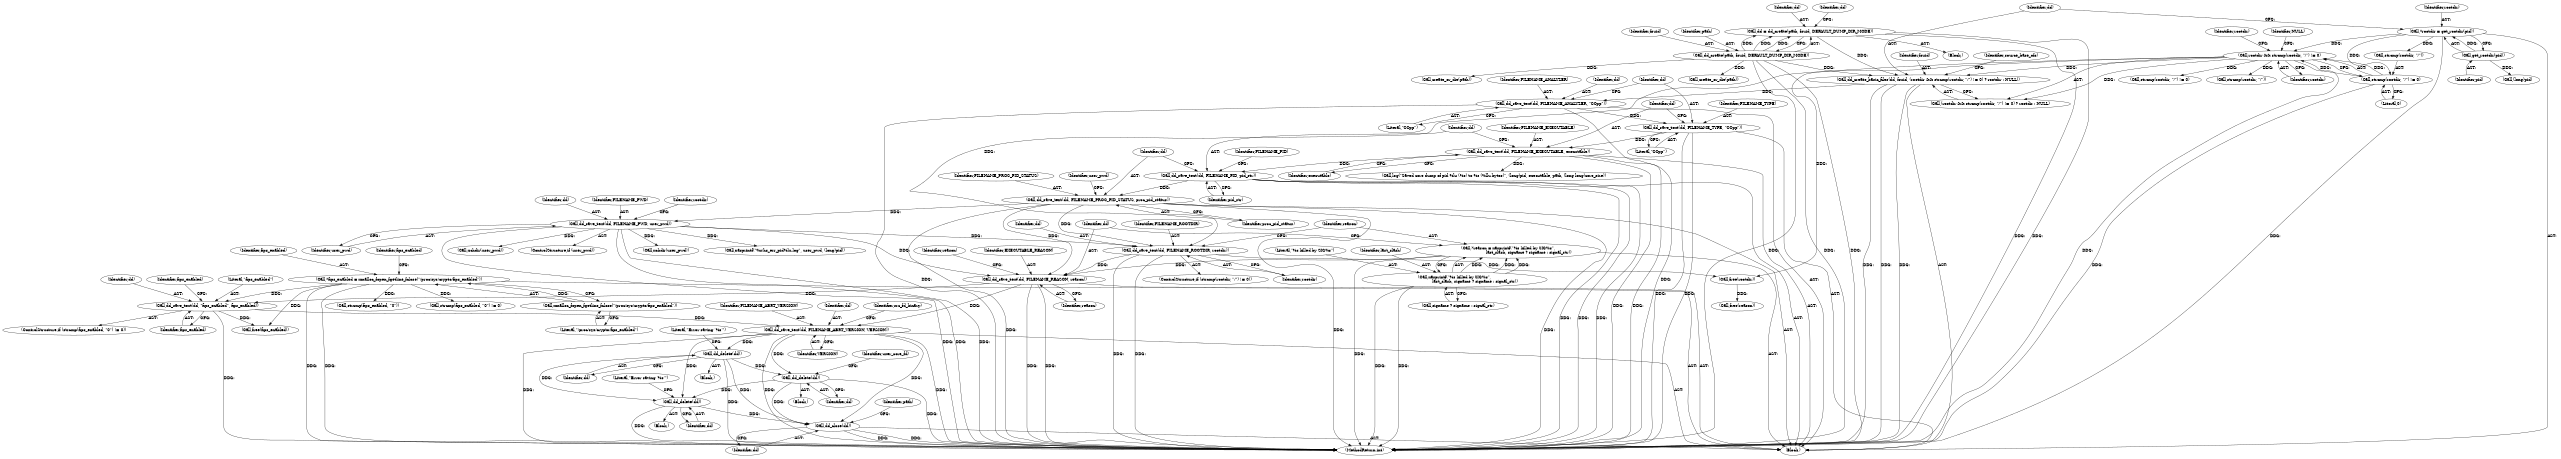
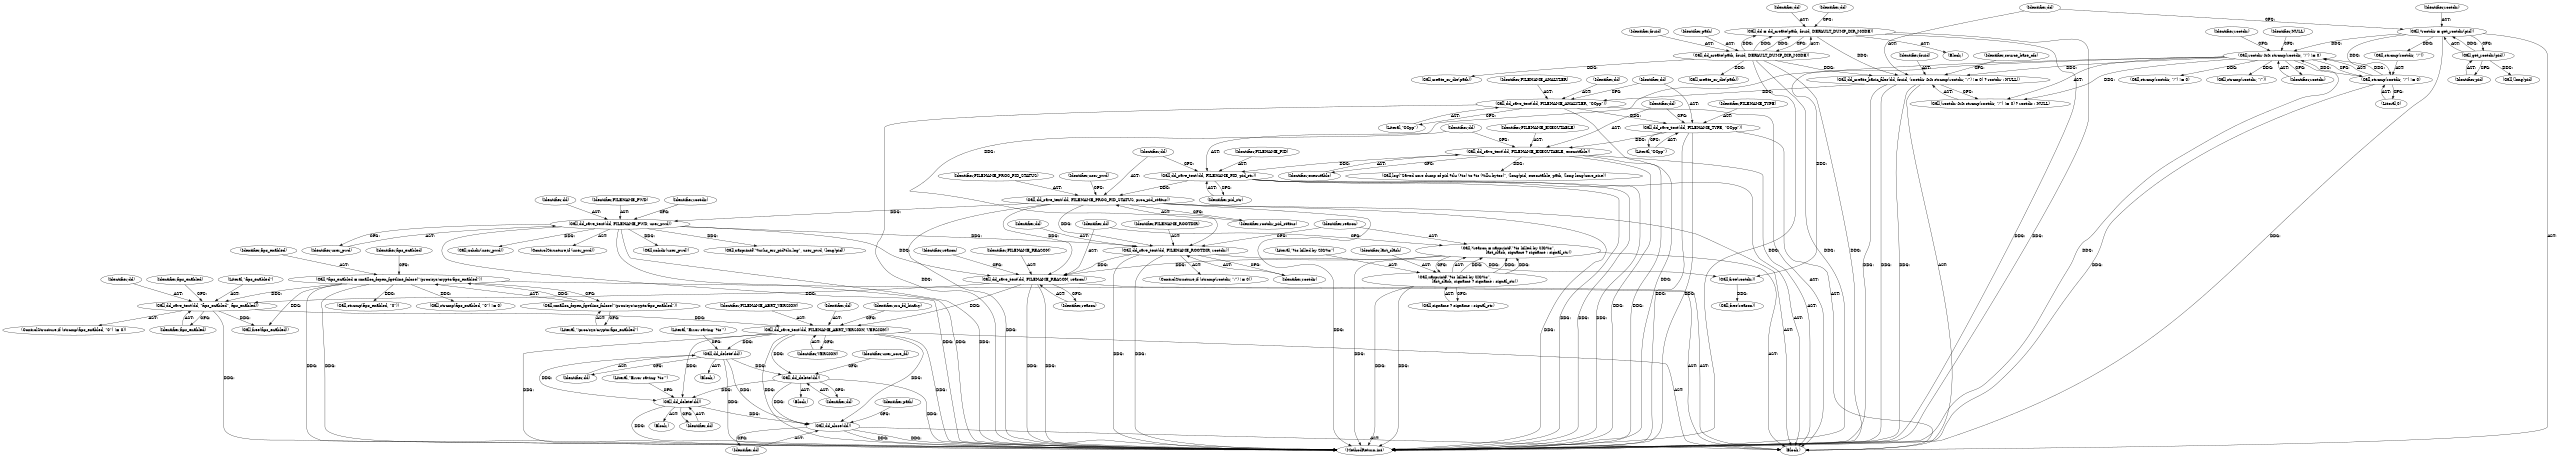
edge "(Call,get_rootdir(pid))" -> "(Identifier,pid)": added, label "CFG:"
edge "(Identifier,FILENAME_PID)" -> "(Call,dd_save_text(dd, FILENAME_PID, pid_str))": label "CFG: " -> "AST: "
edge "(Identifier,executable)" -> "(Call,dd_save_text(dd, FILENAME_EXECUTABLE, executable))": label "CFG: " -> "AST: "
node "(Identifier,proc_pid_status)": label "(Identifier,proc_pid_status)" -> "(Identifier,rootdir_pid_status)"
node "(Identifier,EXECUTABLE_REASON)": label "(Identifier,EXECUTABLE_REASON)" -> "(Identifier,FILENAME_REASON)"
